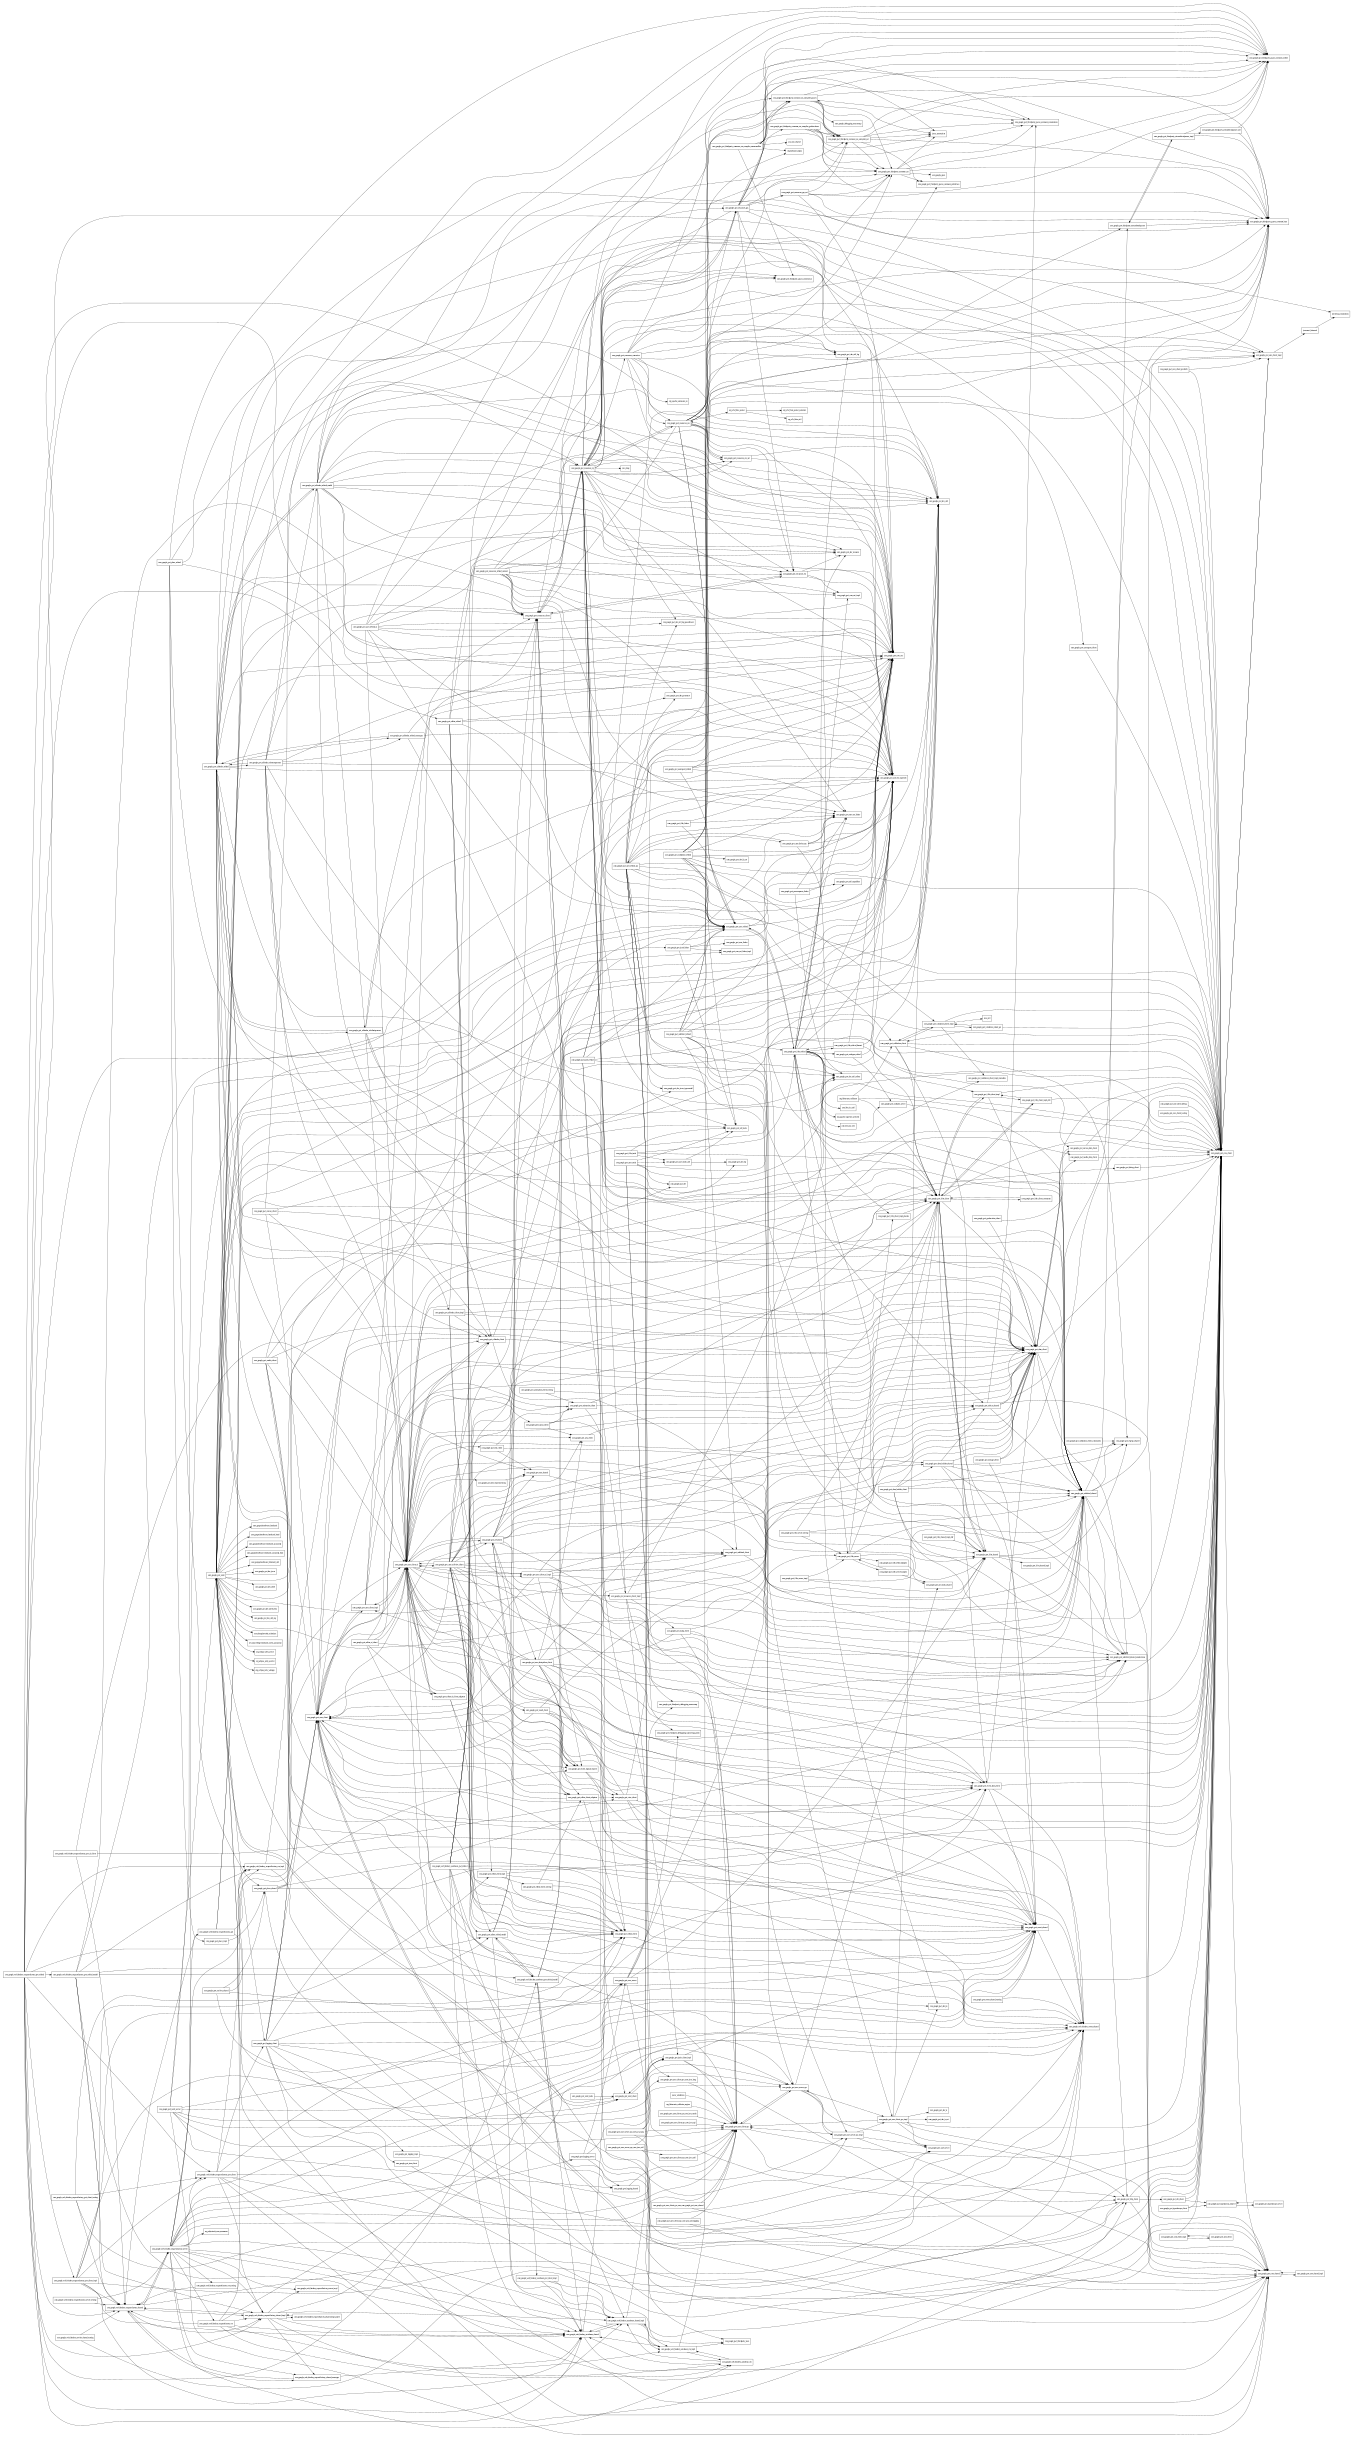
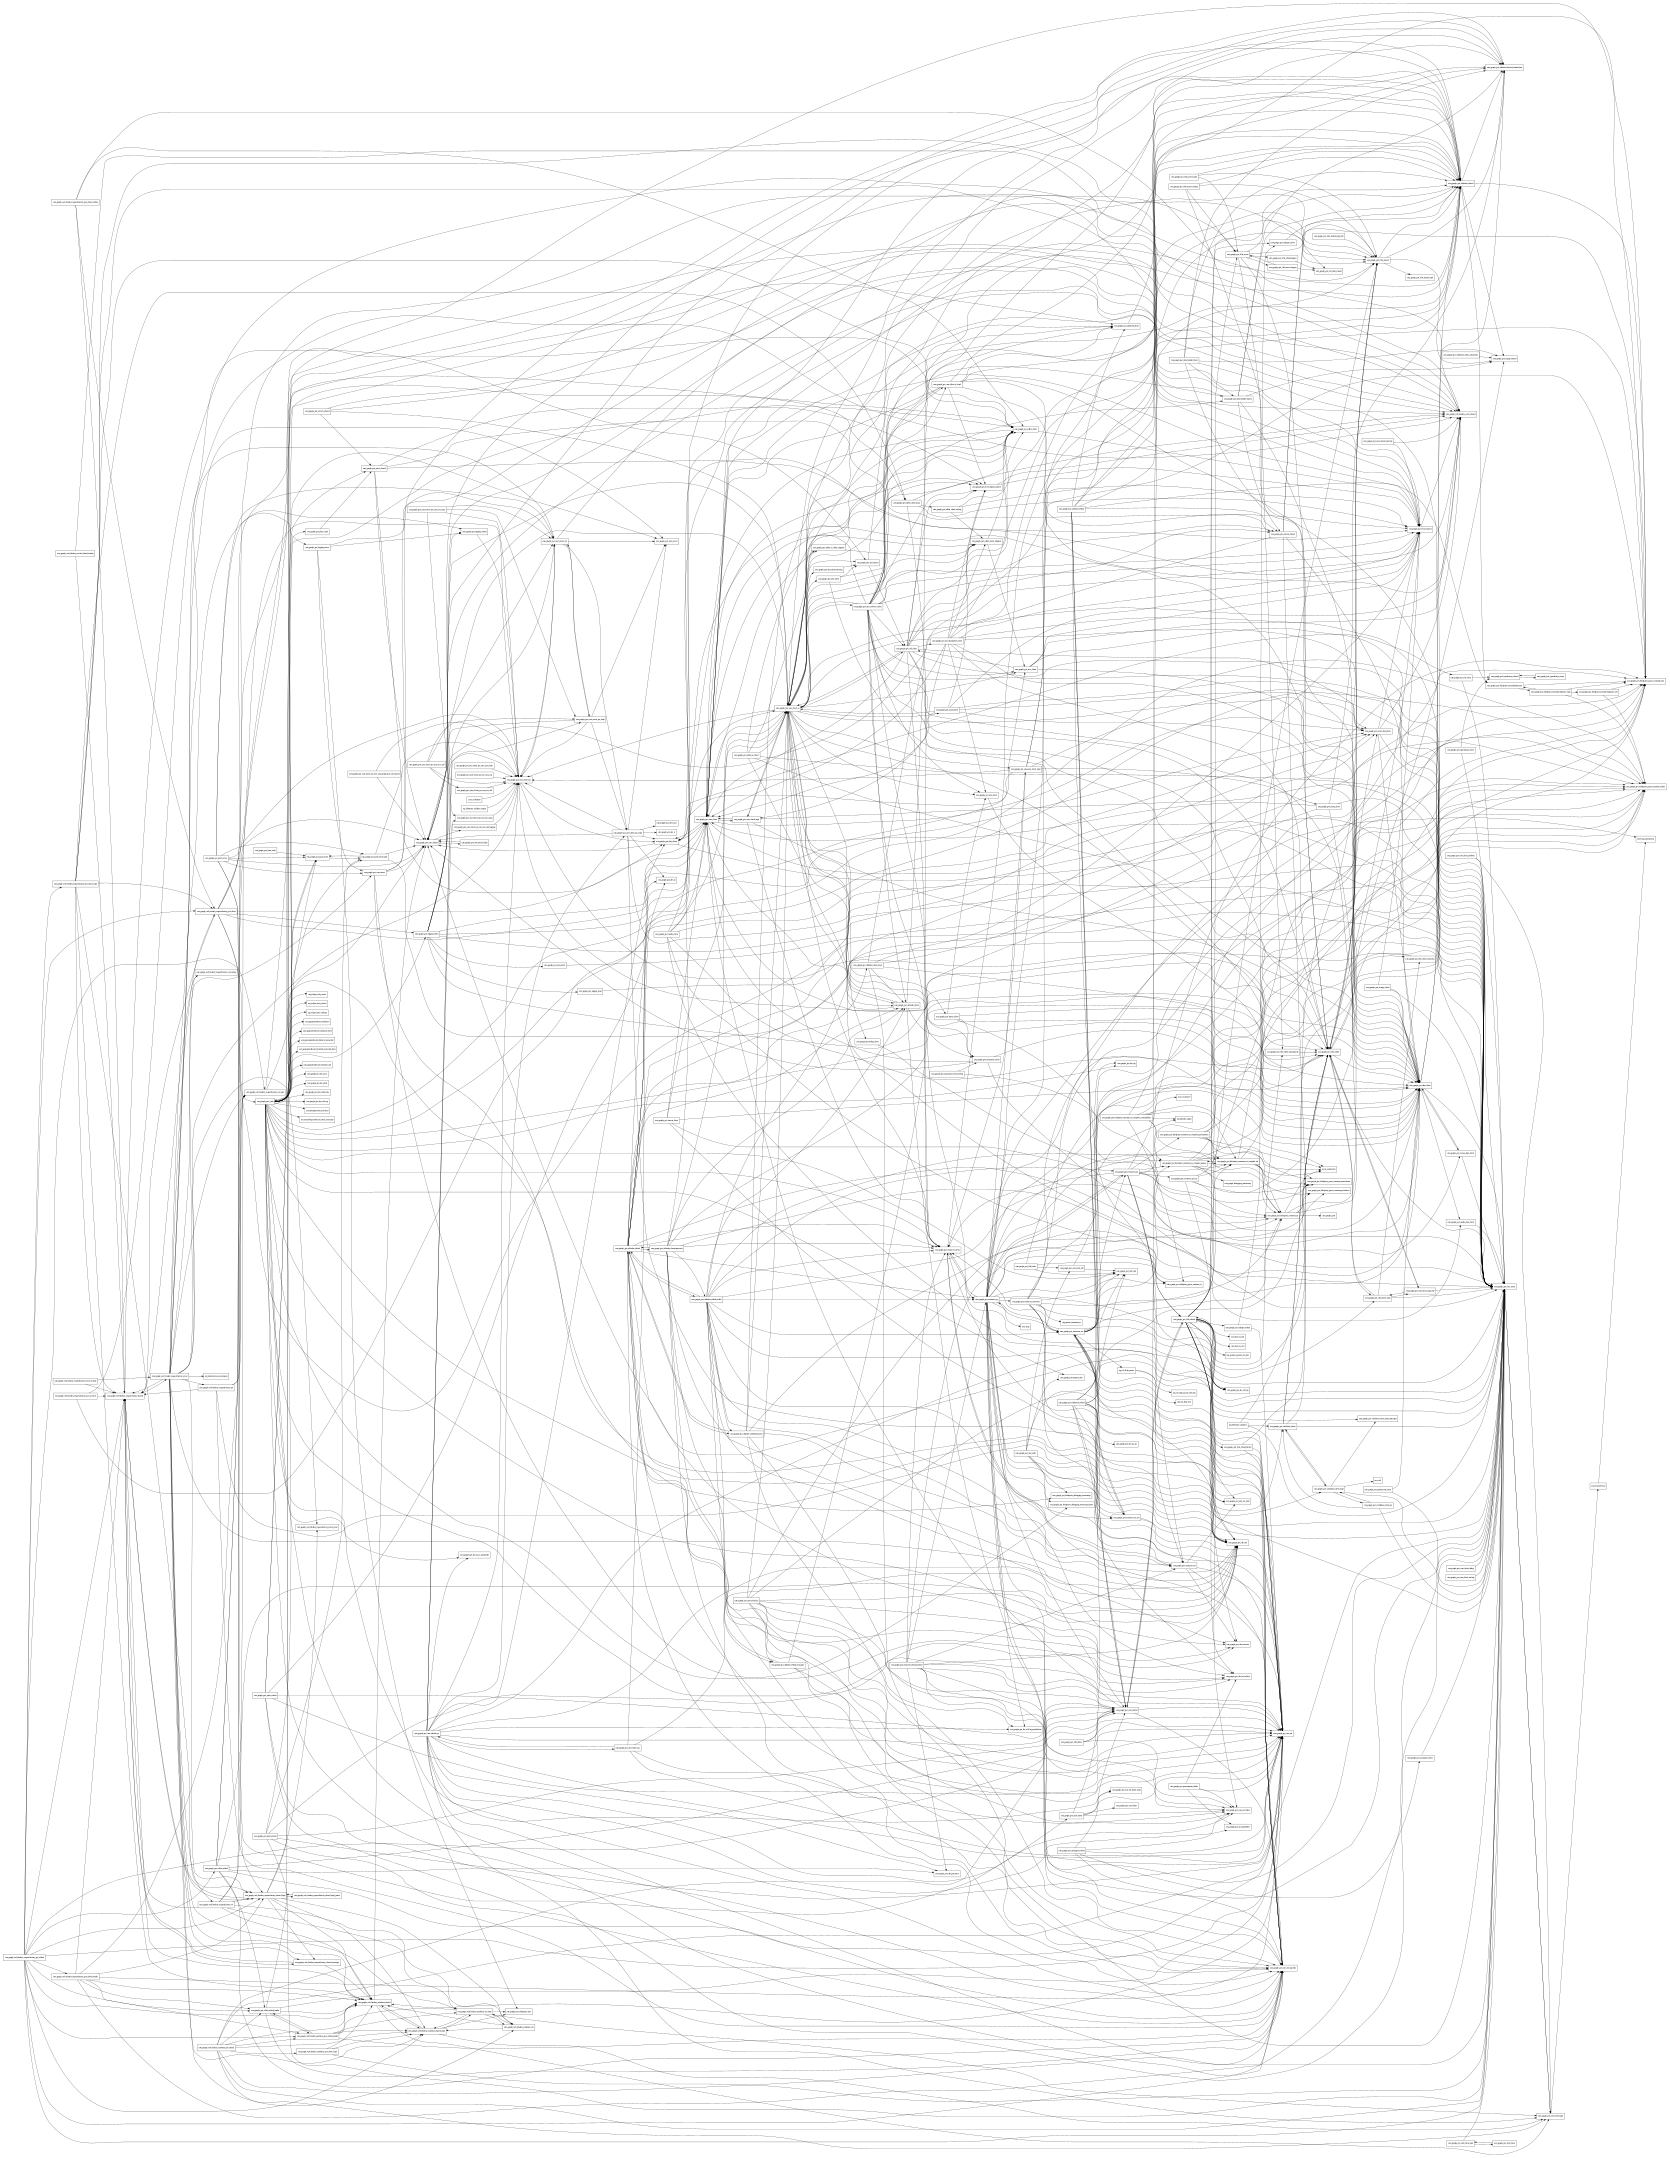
edge "com_google_gwt_uibinder_rebind" -> "com_google_gwt_dev_util": now "com_google_gwt_uibinder_attributeparsers" -> "com_google_gwt_dev_util"
edge "com_google_web_bindery_requestfactory_gwt_client" -> "com_google_web_bindery_requestfactory_shared": added
node "com_google_gwt_dev": label "com_google_gwt_dev" -> "com_google_precompress_dev"
edge "com_google_gwt_i18n_rebind" -> "com_google_gwt_core_client": added
edge "com_google_gwt_cell_client" -> "com_google_gwt_text_shared": reversed
edge "com_google_gwt_user_cellview_client" -> "com_google_gwt_event_dom_client": removed
edge "com_google_gwt_user_client_rpc_core_java_util_logging" -> "com_google_gwt_core_shared": reversed
